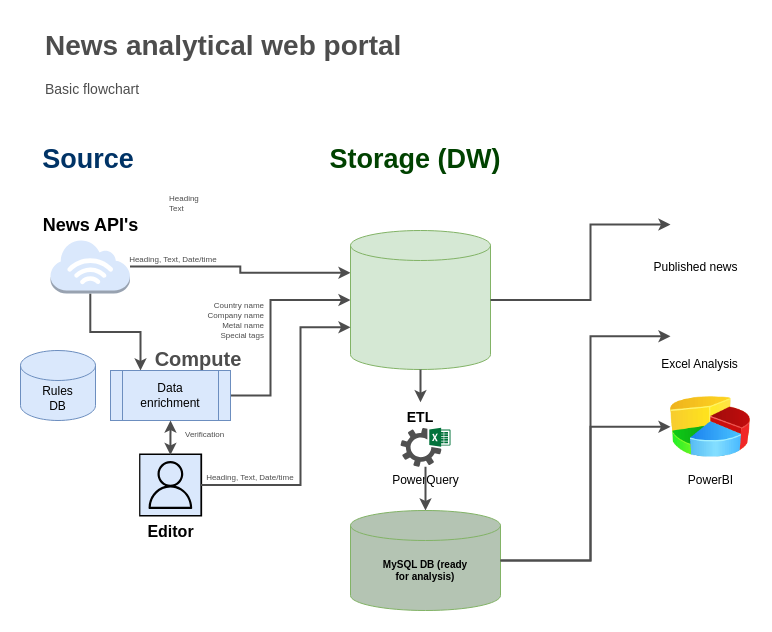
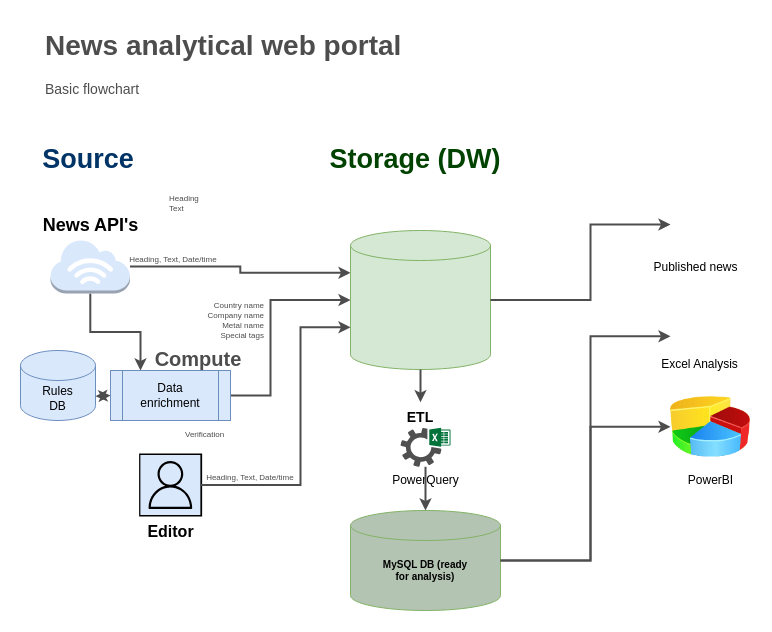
edge "Rules DB" -- "Data enrichment": added
edge "Data enrichment" -- "Editor": removed
